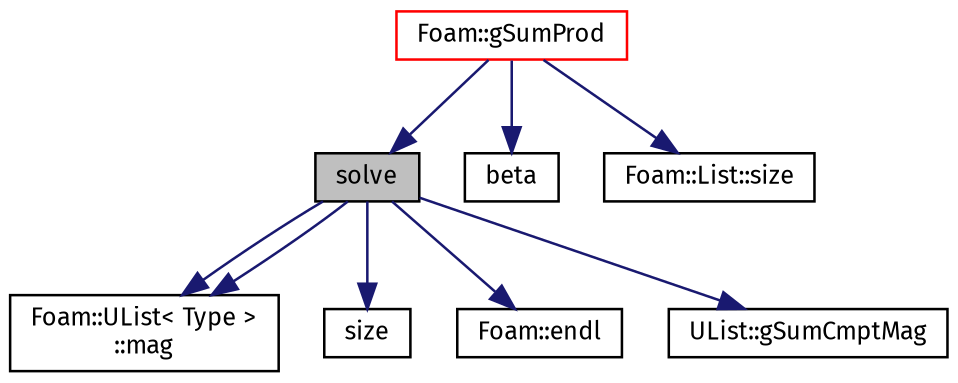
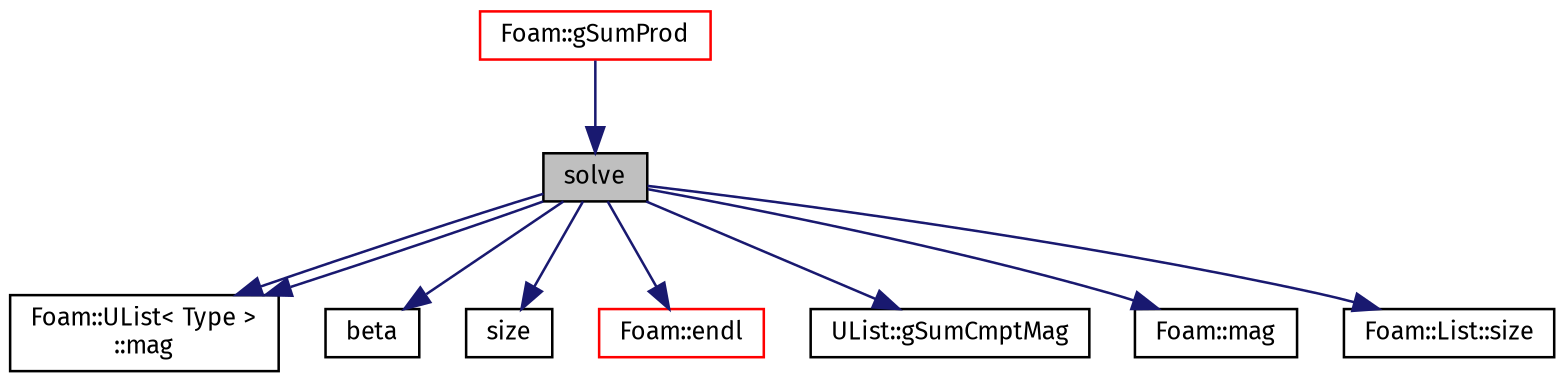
edge "Foam::gSumProd" -> "beta": now "solve" -> "beta"
edge "Foam::gSumProd" -> "Foam::List::size": now "solve" -> "Foam::List::size"
node "Foam::endl": color black -> red
node "Foam::mag": added
